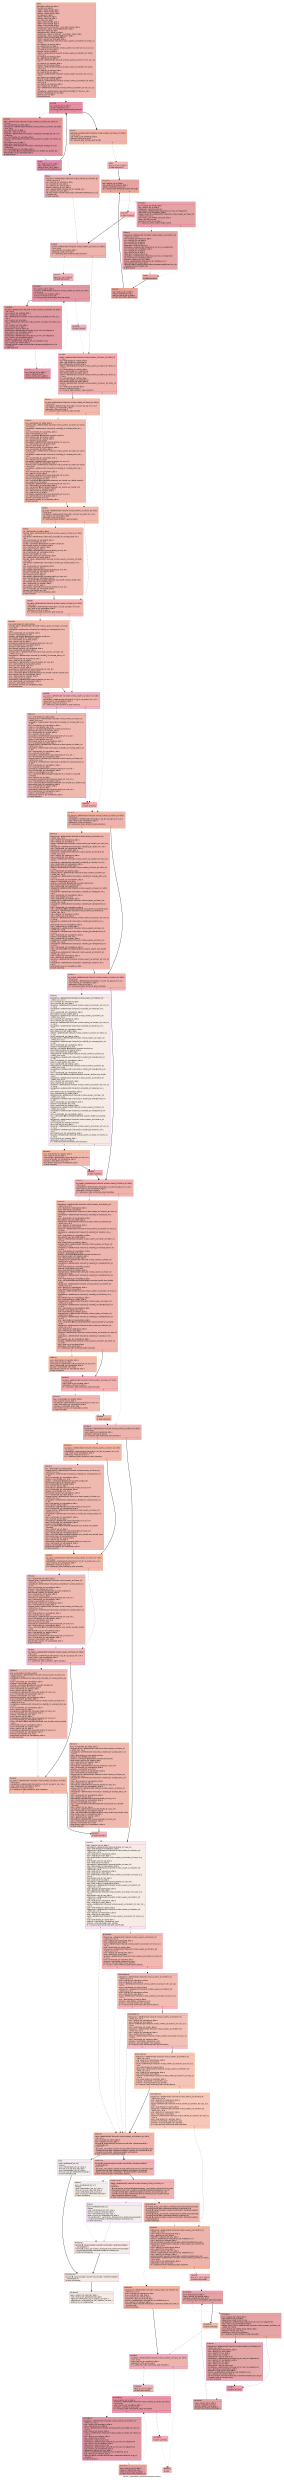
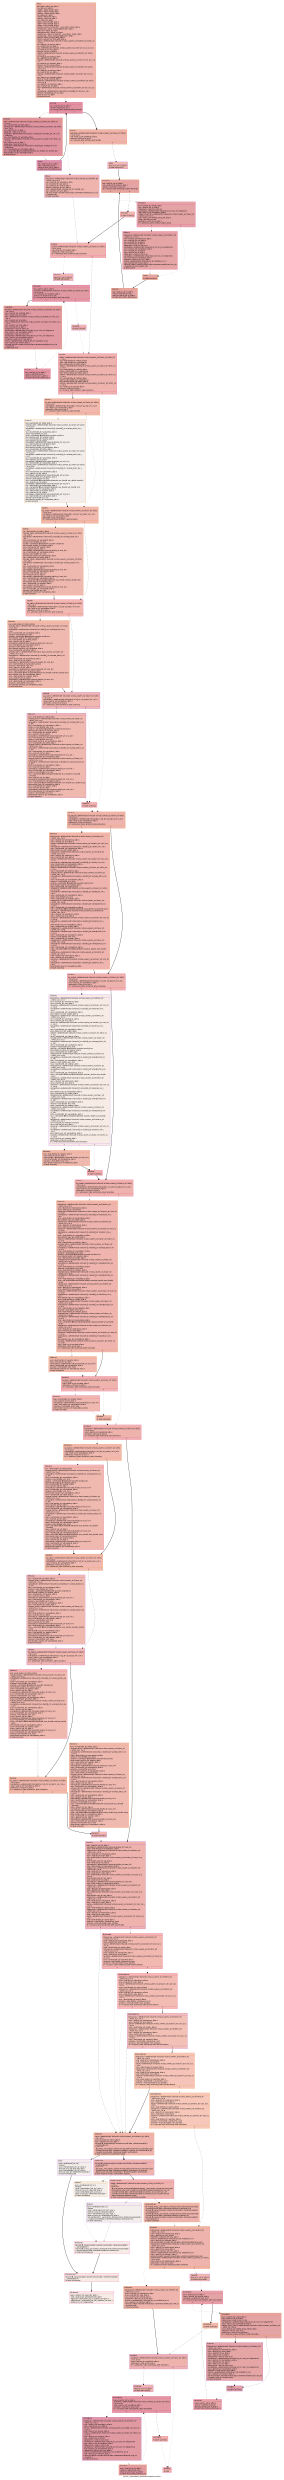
node "if.then54:": fillcolor #de614d70 -> #e5d8d170
node "if.end334:": fillcolor #ecd3c570 -> #d6524470
